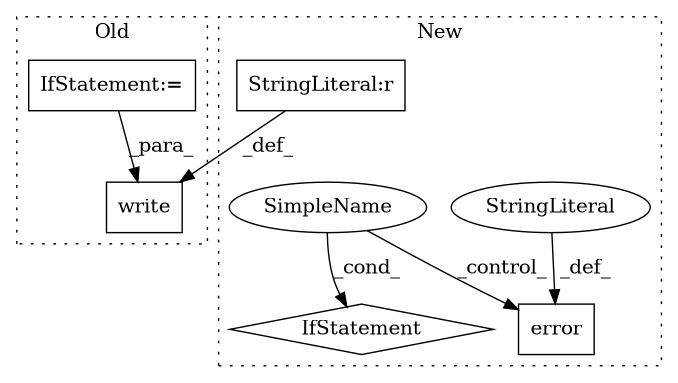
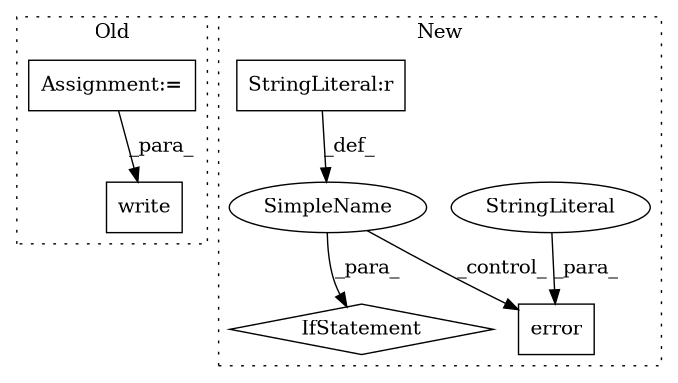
node "IfStatement:=": label "IfStatement:=" -> "Assignment:="
edge "StringLiteral:r" -> "write": now "StringLiteral:r" -> "SimpleName"
edge "SimpleName" -> "IfStatement": label "_cond_" -> "_para_"
edge "StringLiteral" -> "error": label "_def_" -> "_para_"
